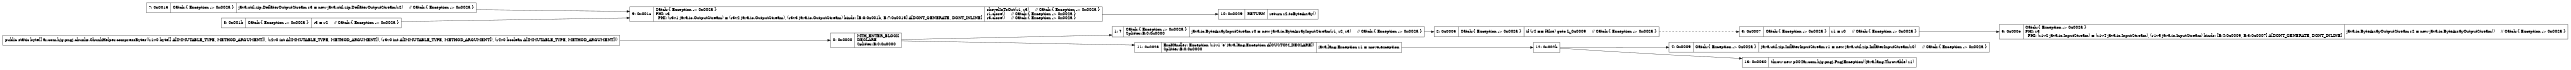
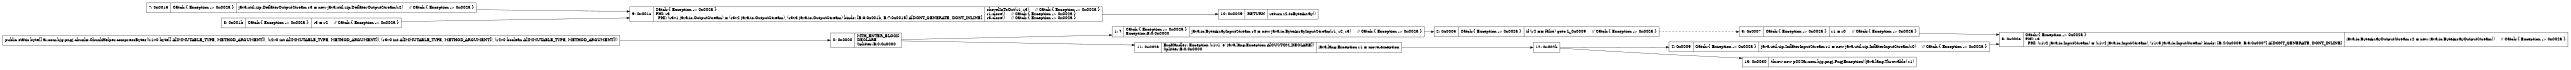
node "1: ?": text "Splitter:B:0:0x0000" -> "Exception:B:0:0x0000"
edge "4: 0x0009" -> "5: 0x000e": added
